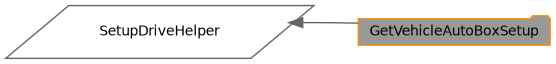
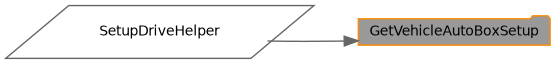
edge "GetVehicleAutoBoxSetup" -> "SetupDriveHelper": reversed
